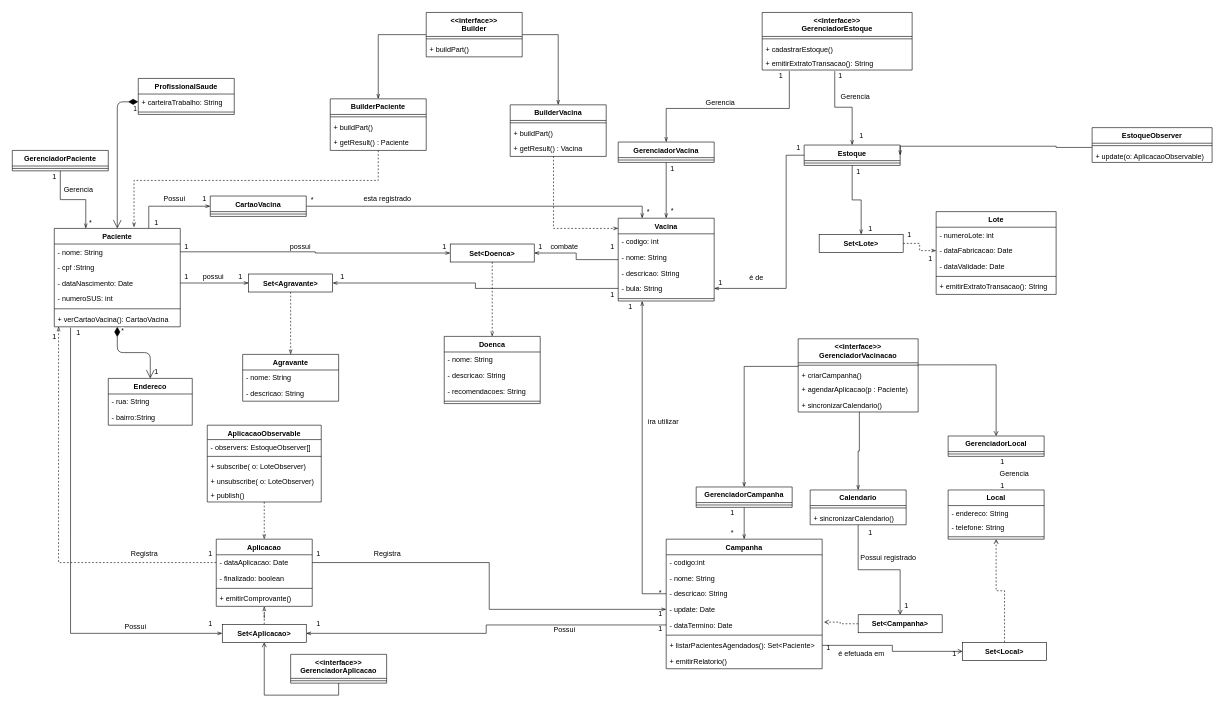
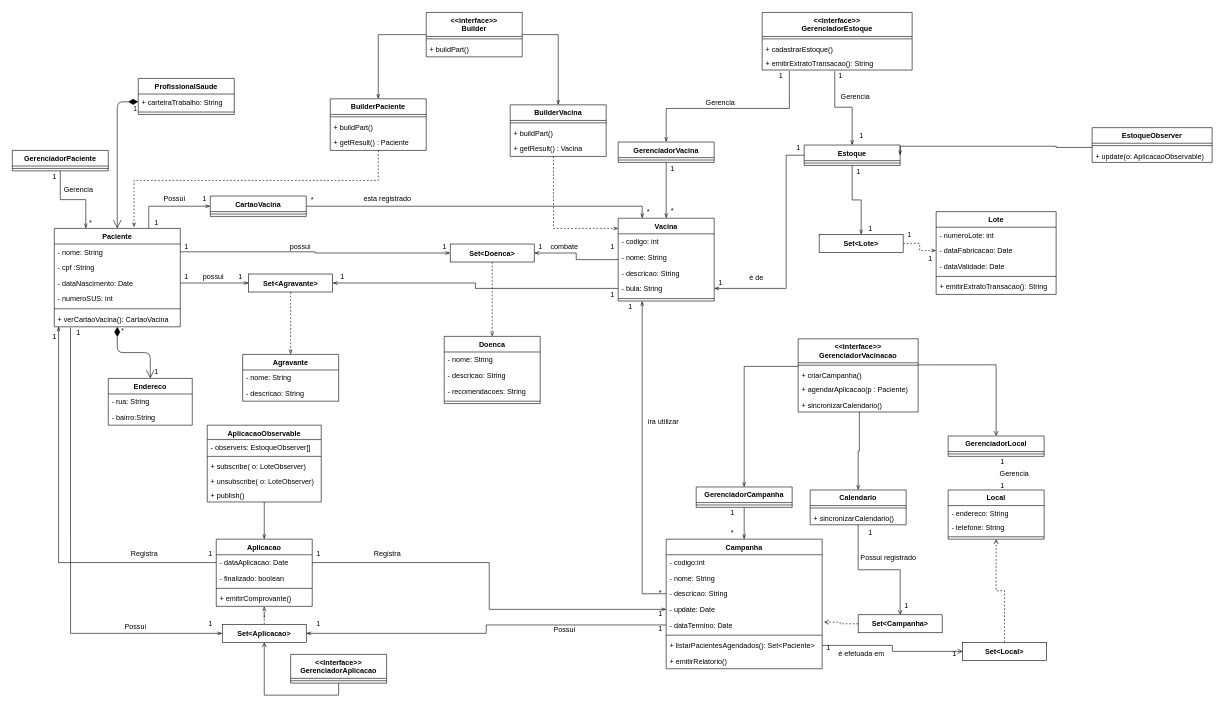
edge "AplicacaoObservable" -> "Aplicacao": style dashed -> solid
edge "- dataAplicacao: Date" -> "+ verCartaoVacina(): CartaoVacina": style dashed -> solid
